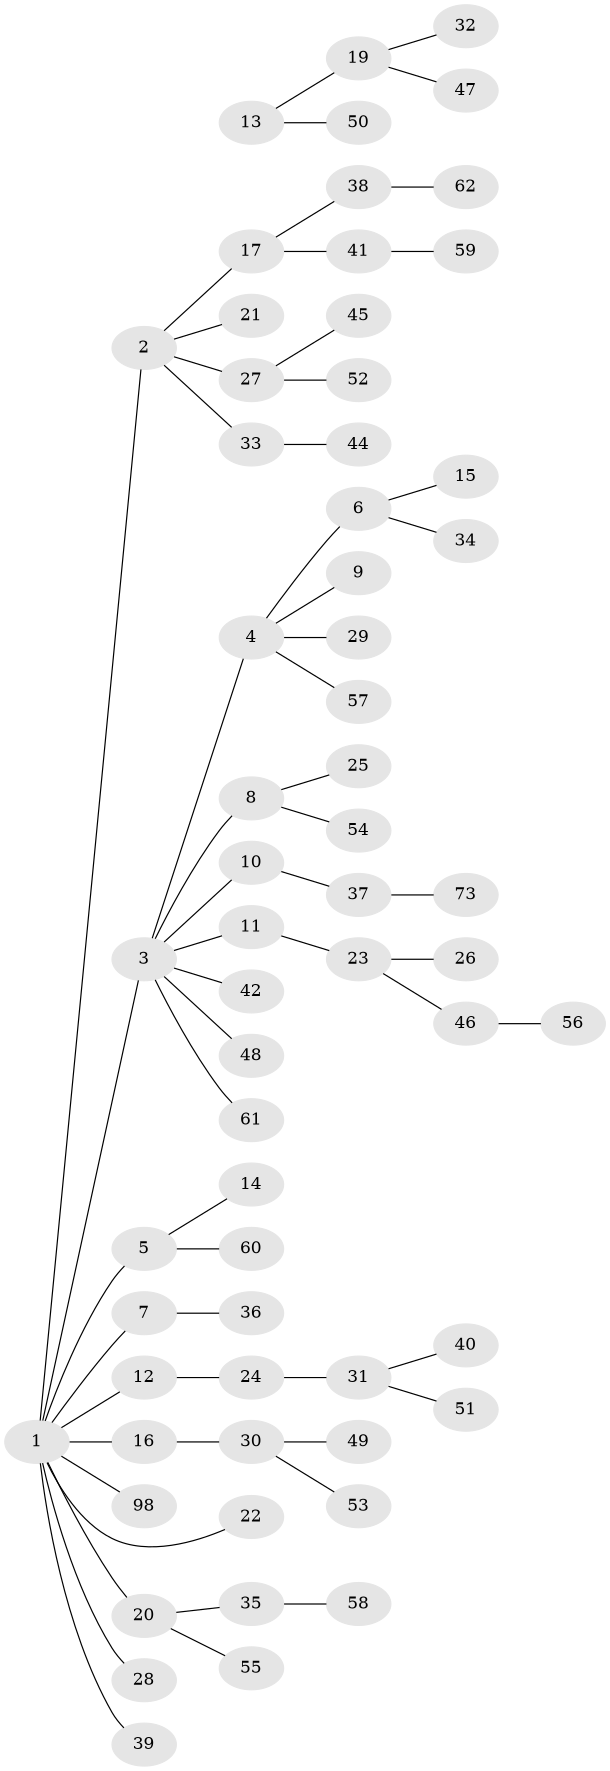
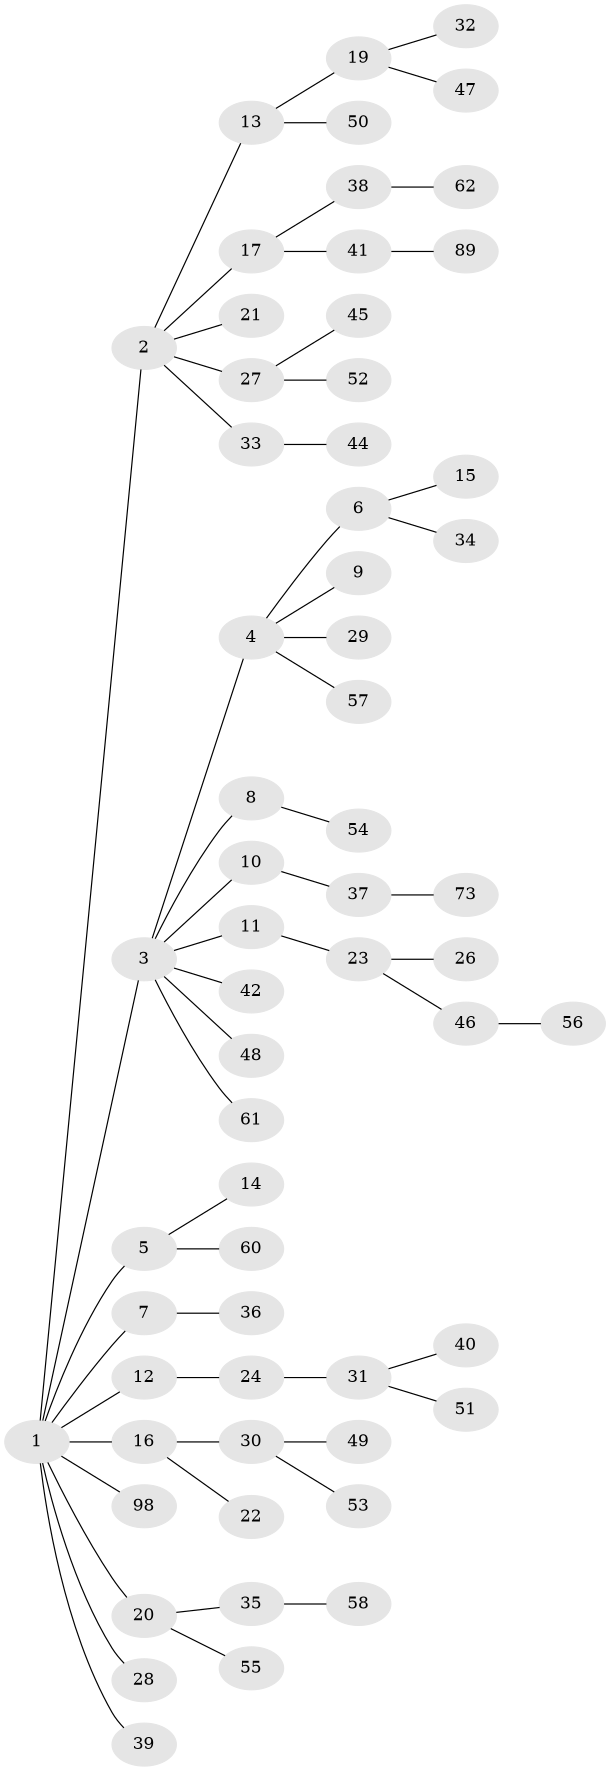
edge "13" -- "2": added
node "59": label "59" -> "89"
node "25": removed
edge "1" -- "22": now "16" -- "22"
